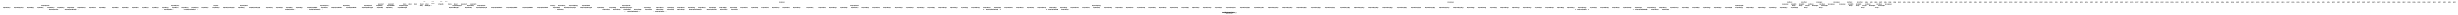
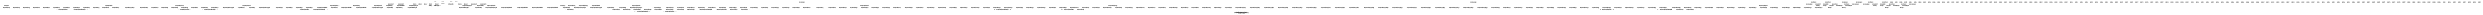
node "RL_resultGetters_fsm_action_l230c9": added
node "RL_resultGetters_1_fsm_action_ovlp_r_update_l483c9": added
